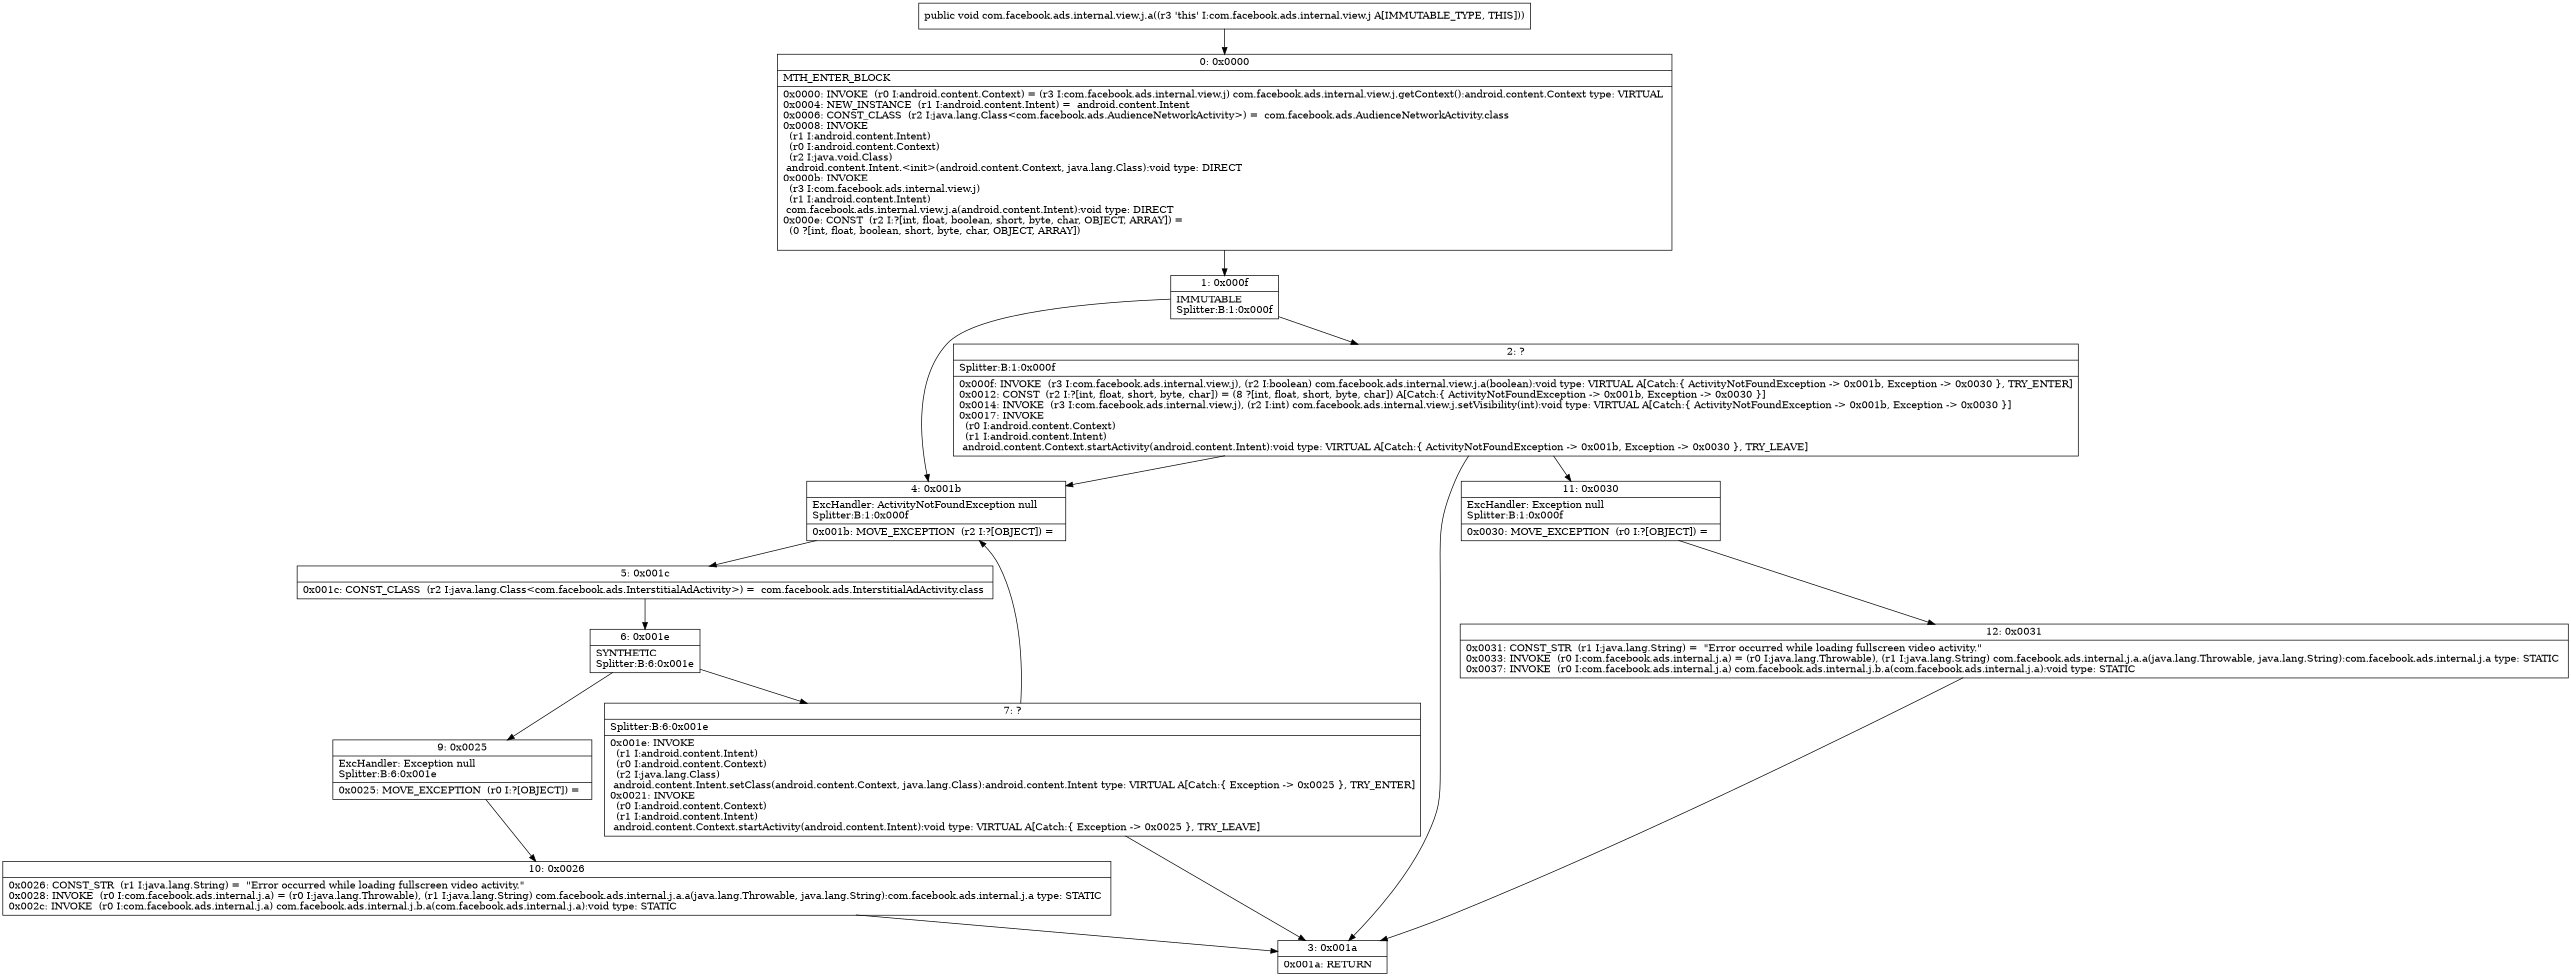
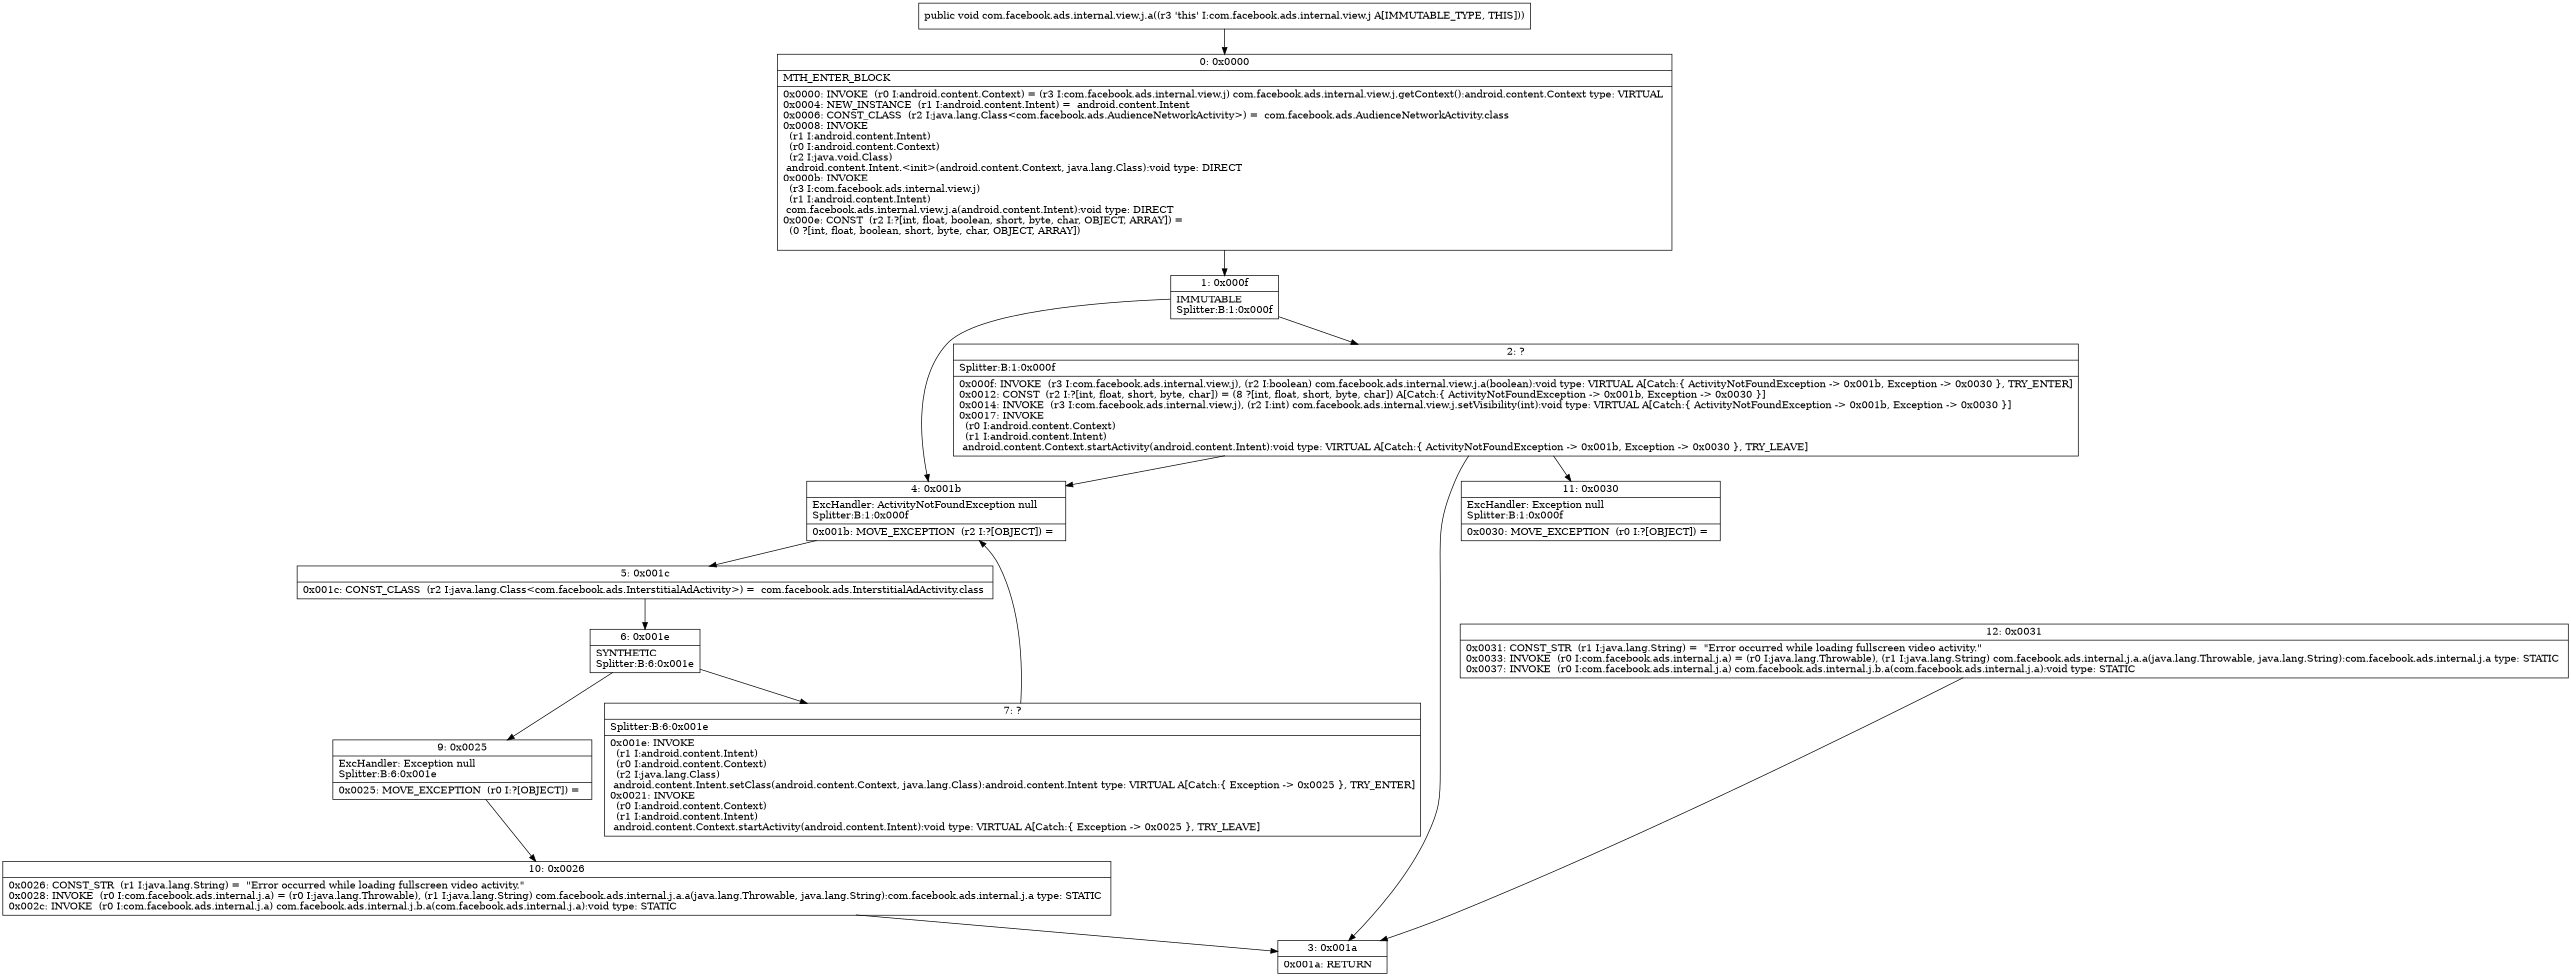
edge "11: 0x0030" -> "12: 0x0031": removed
edge "7: ?" -> "3: 0x001a": removed
